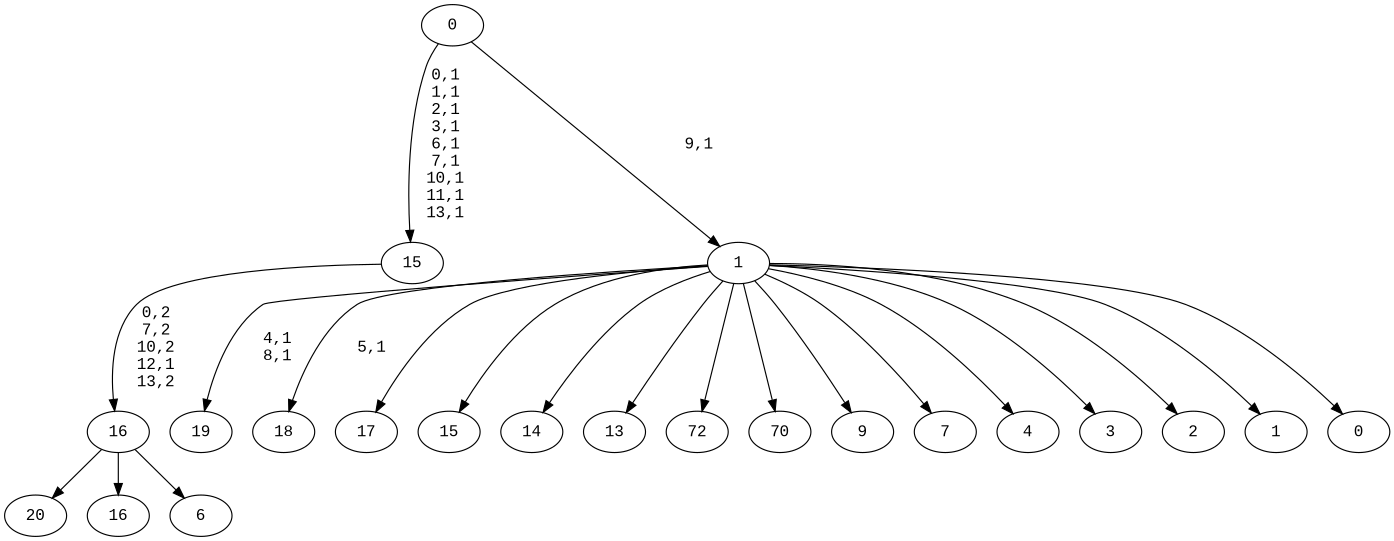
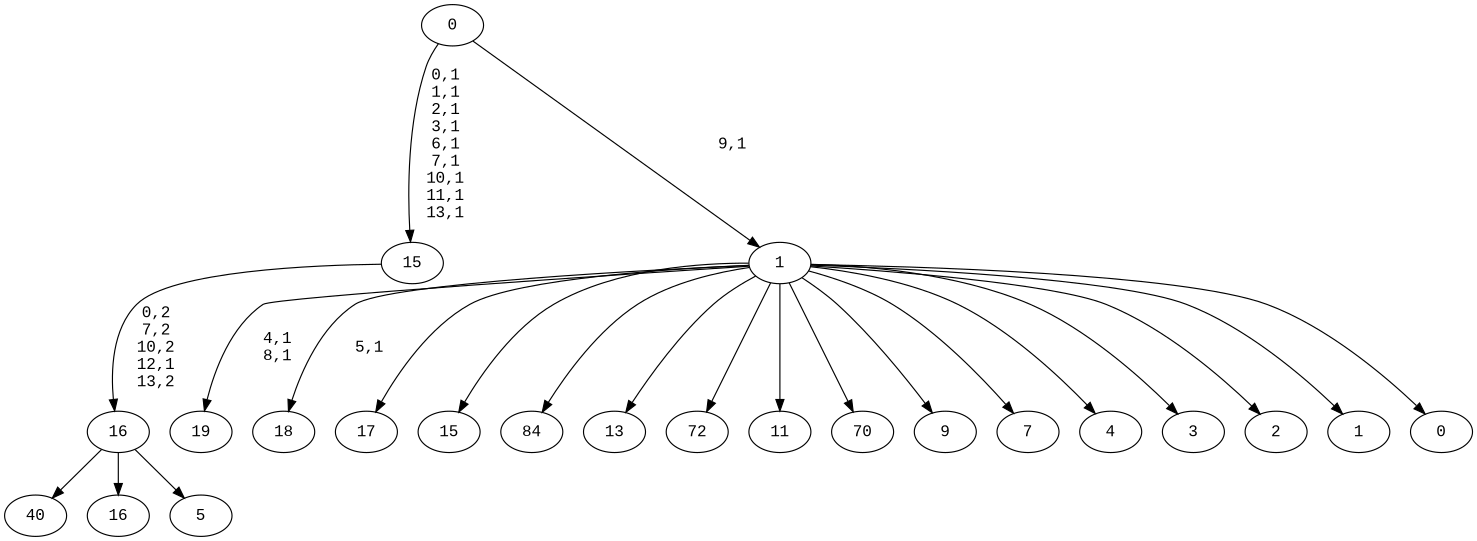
node "14": label "14" -> "84"
node "11": added
node "20": label "20" -> "40"
node "6": label "6" -> "5"
